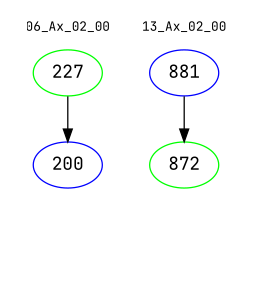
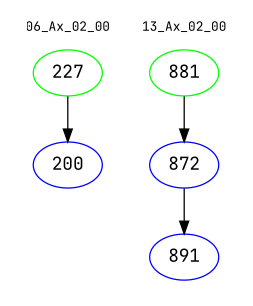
node "881": color blue -> green
node "872": color green -> blue
node "891": added
